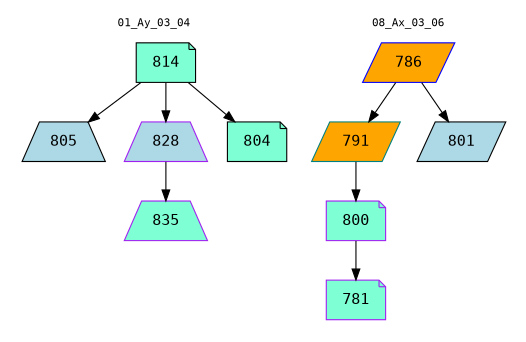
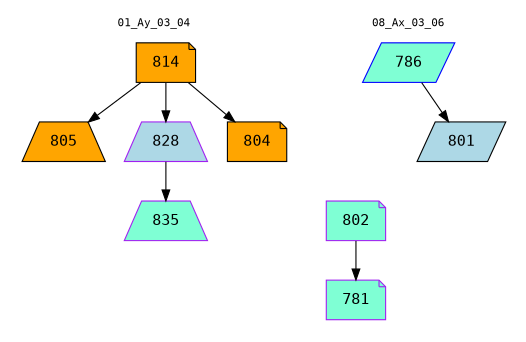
node "814": fillcolor aquamarine -> orange
node "786": fillcolor orange -> aquamarine
node "805": fillcolor lightblue -> orange
node "804": fillcolor aquamarine -> orange
node "791": removed
node "800": label "800" -> "802"
